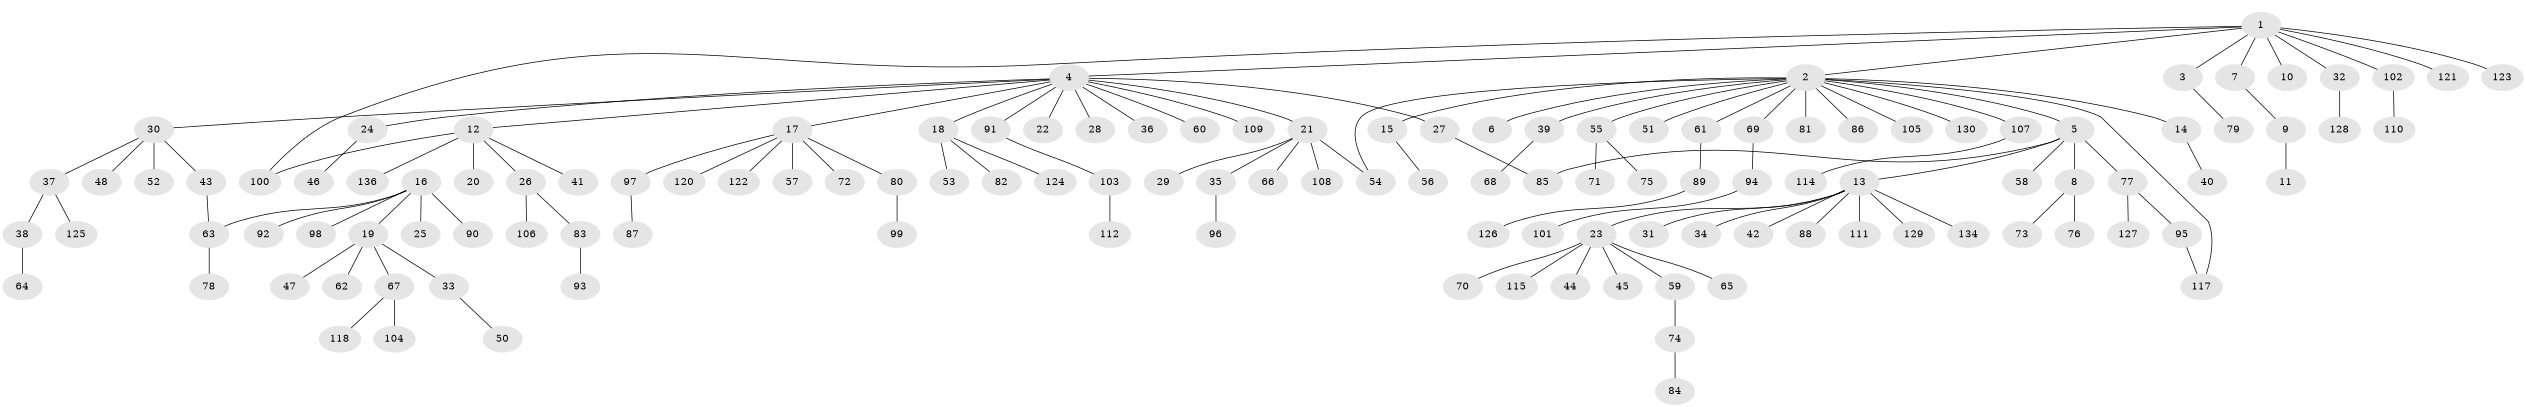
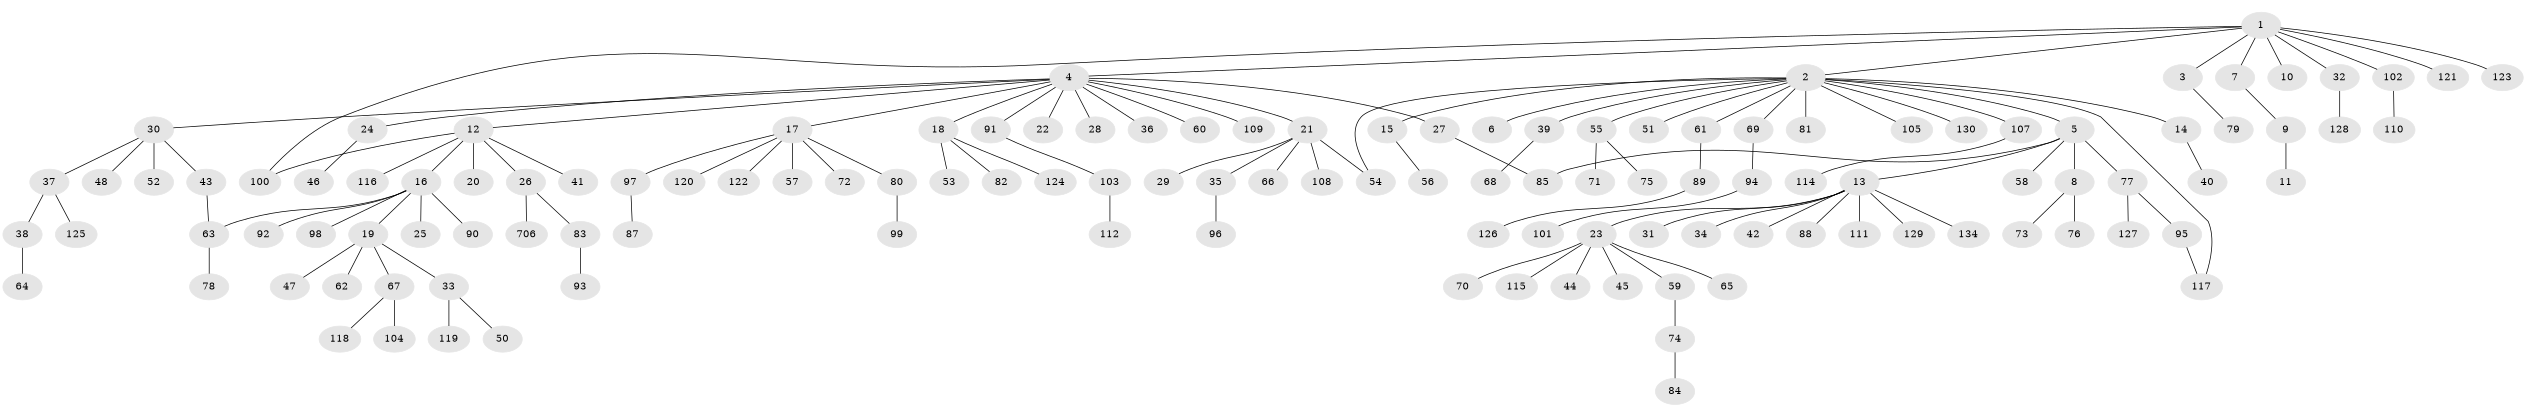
node "86": removed
edge "12" -- "16": added
node "136": label "136" -> "116"
node "106": label "106" -> "706"
node "119": added
